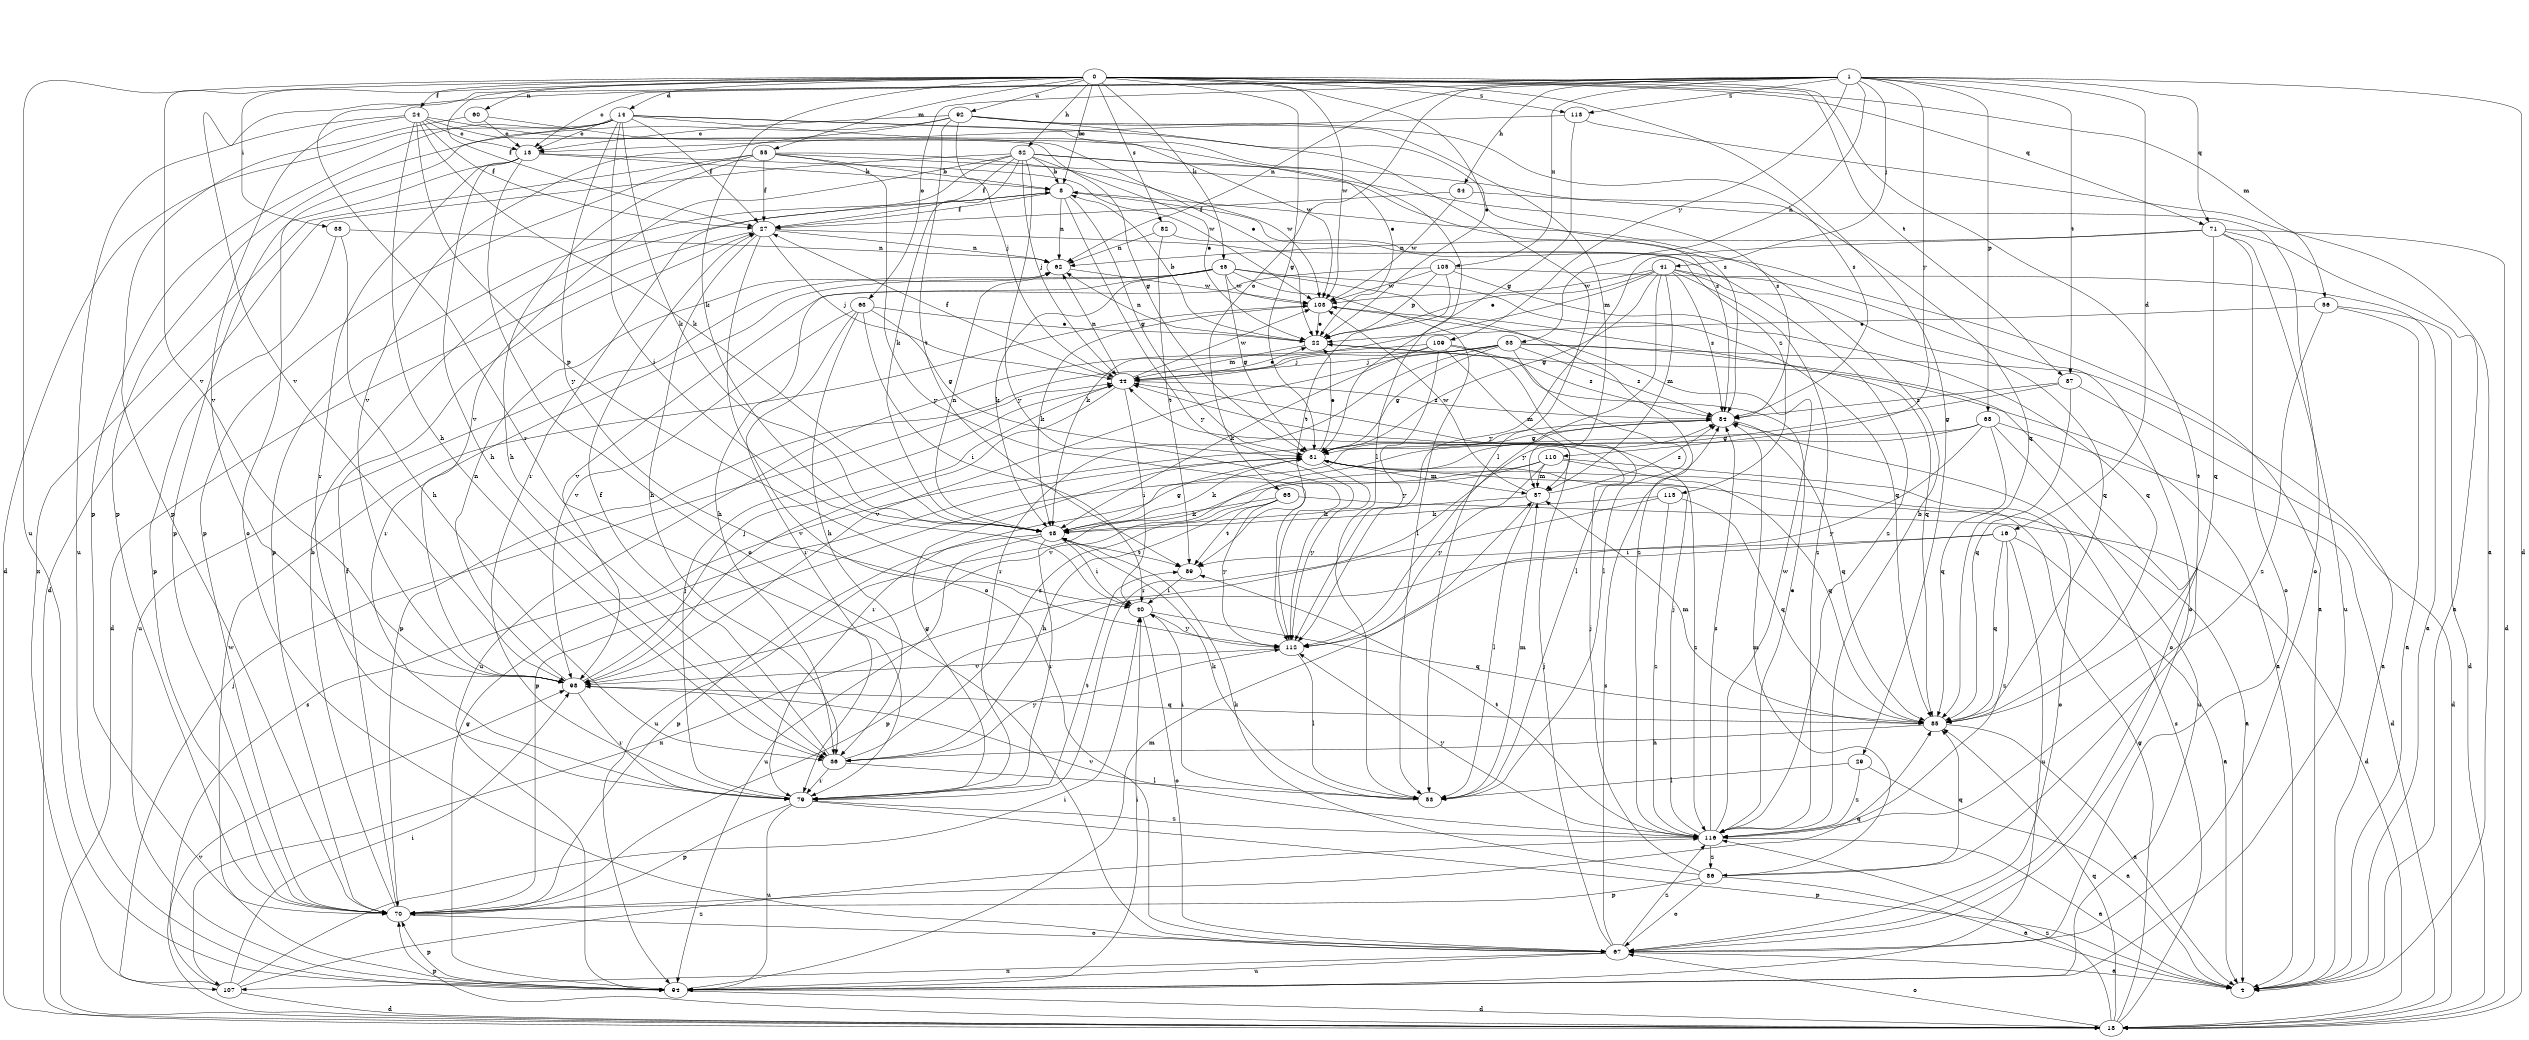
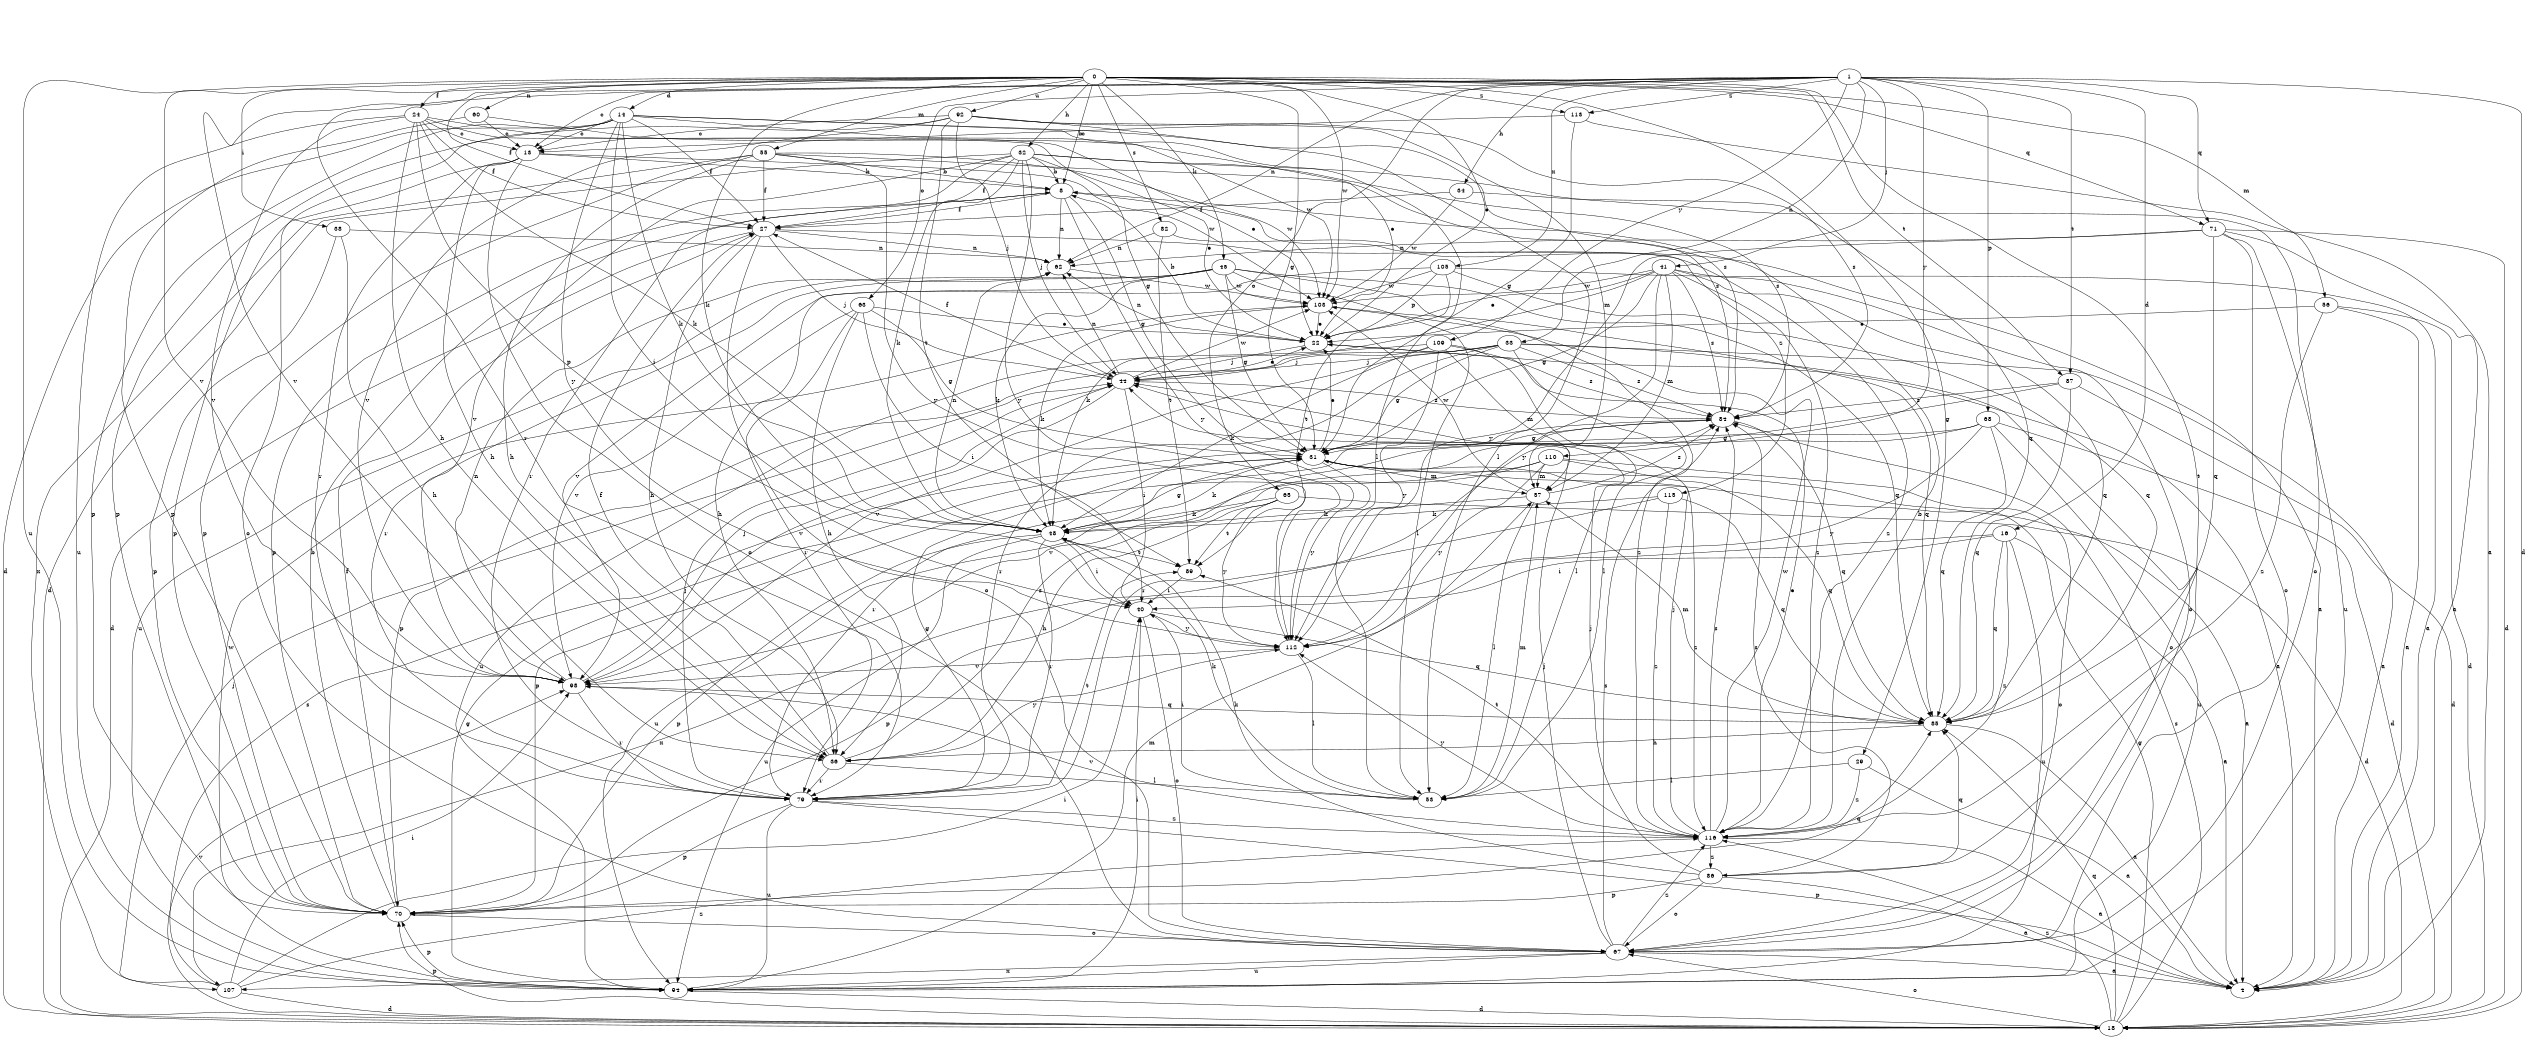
edge "22" -> "44": label "m" -> "j"
edge "16" -> "89": now "16" -> "40"
edge "86" -> "84": label "m" -> "s"
